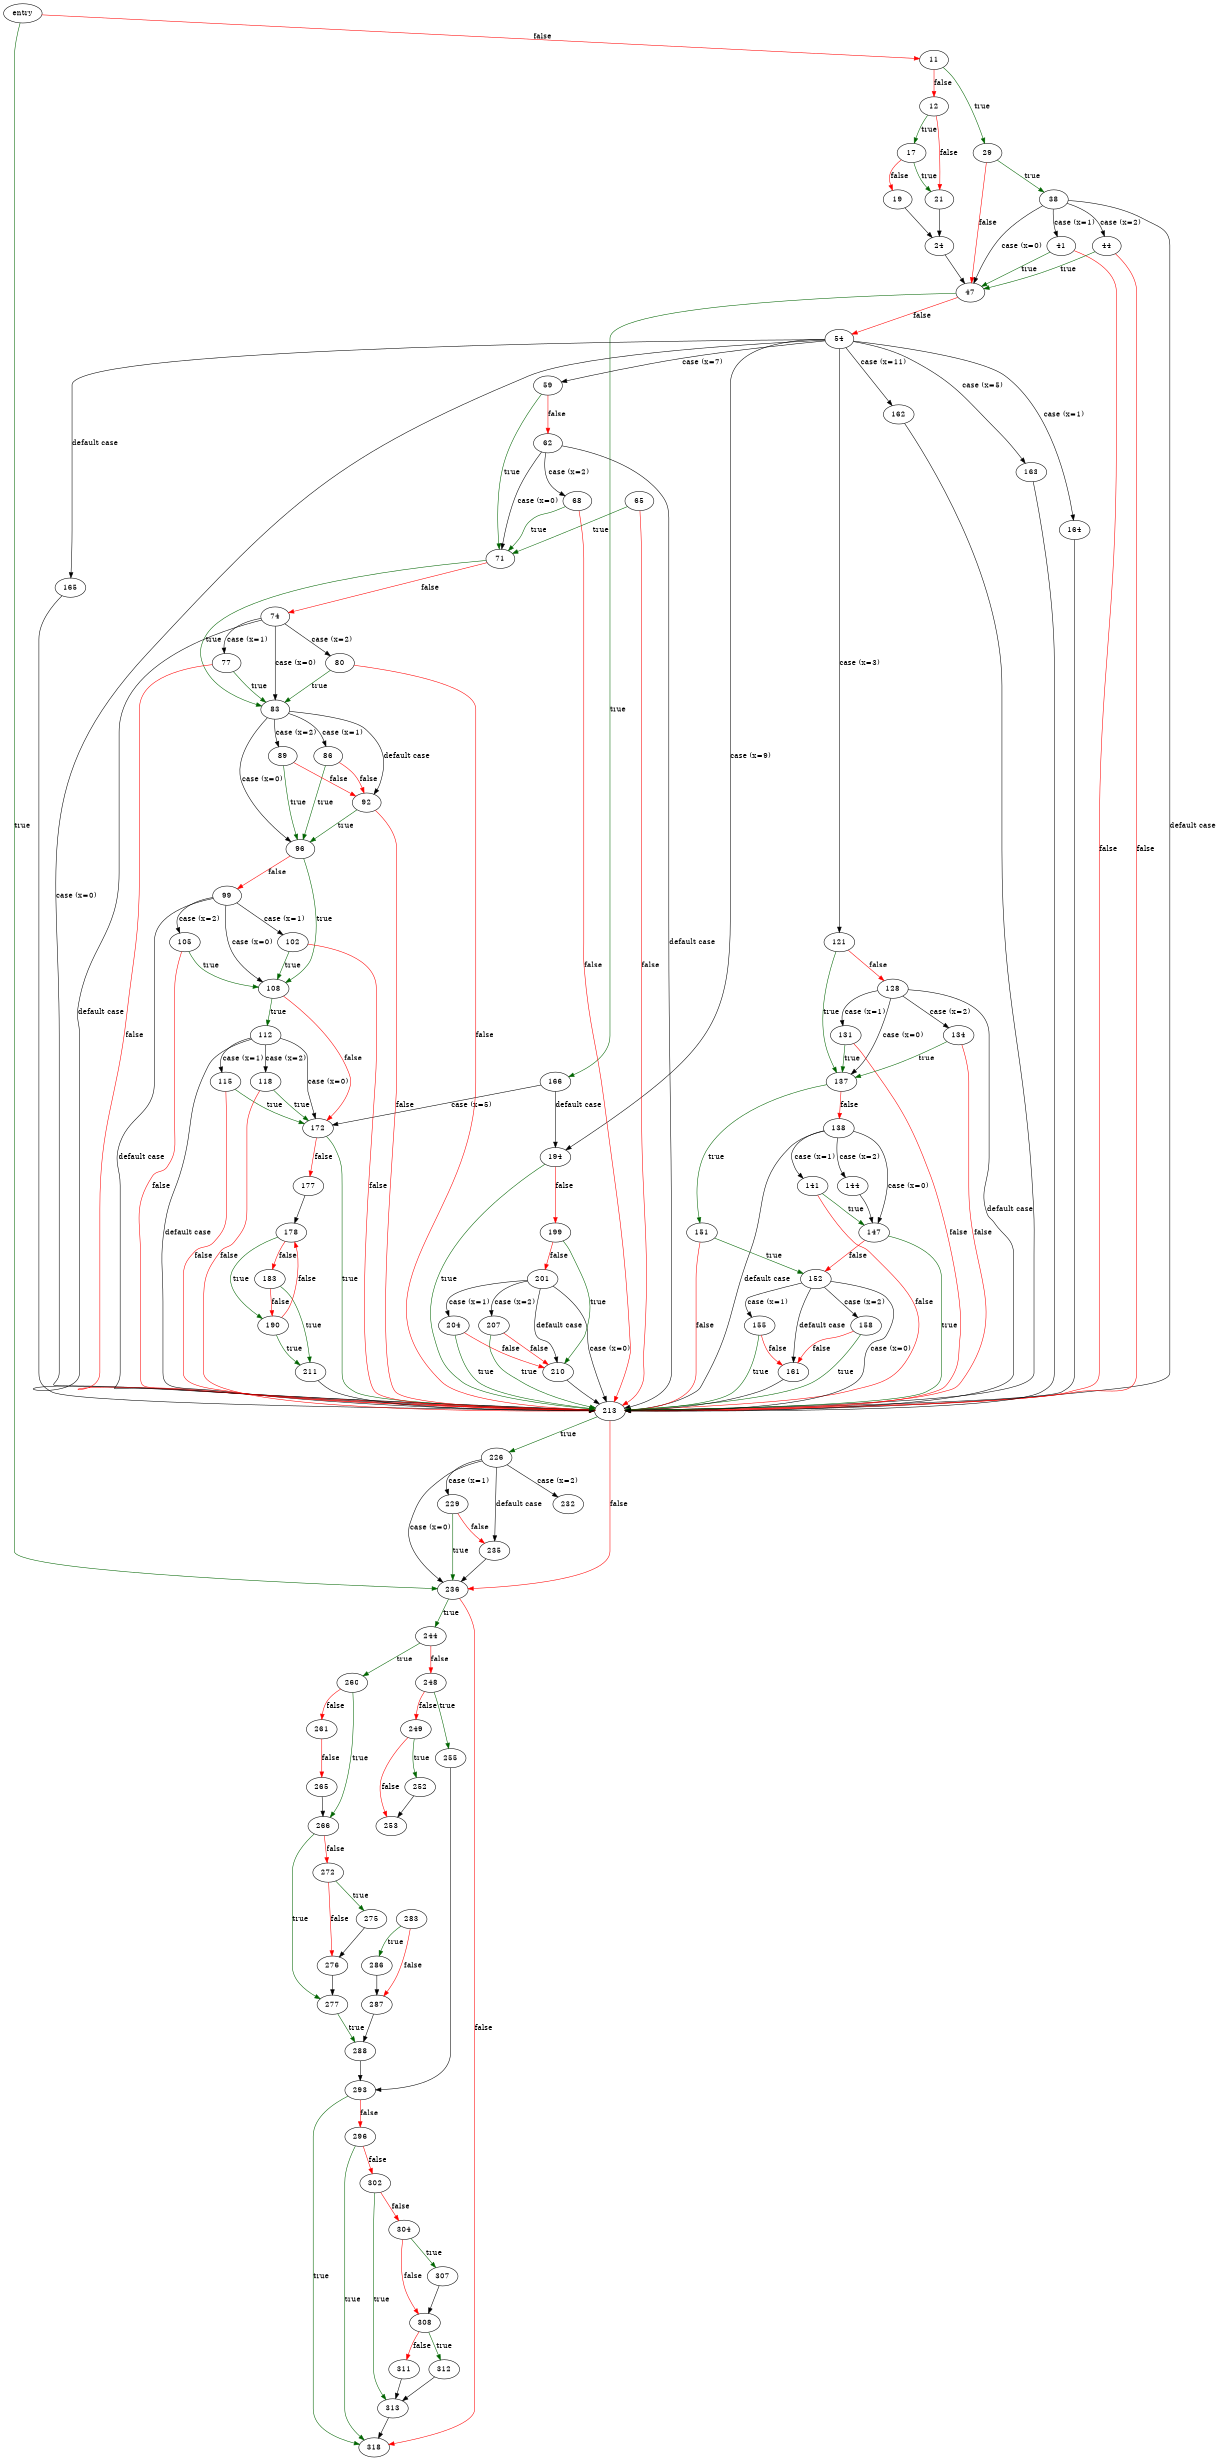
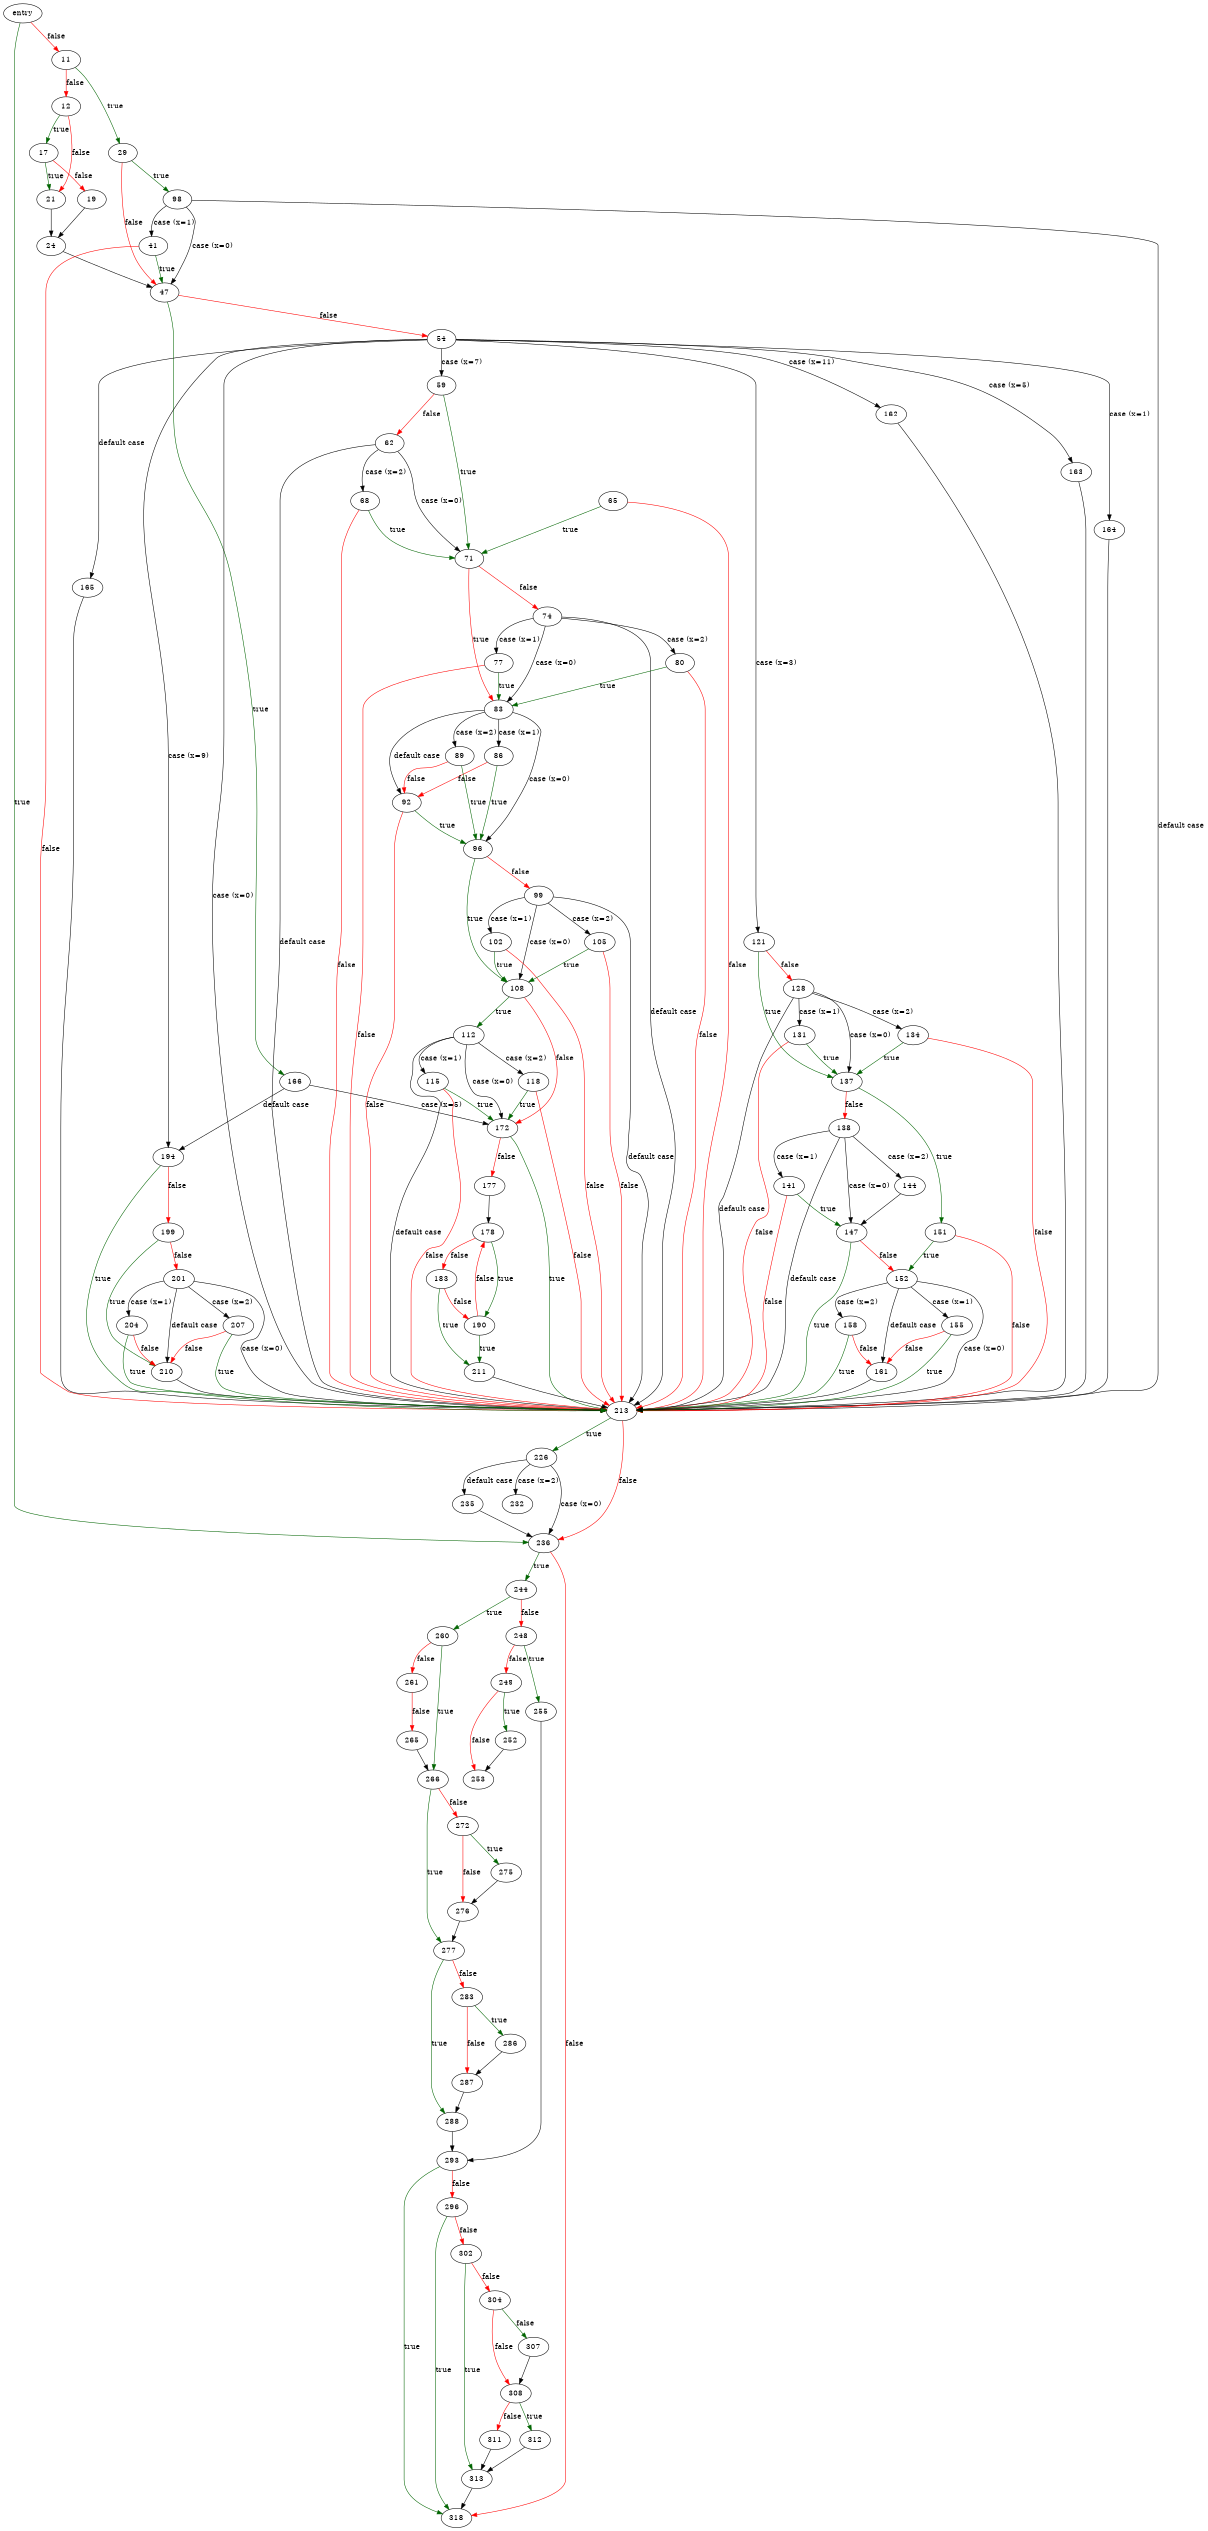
node "38": label "38" -> "98"
node "44": removed
edge "71" -> "83": color darkgreen -> red
node "229": removed
edge "277" -> "283": added, label "false"
edge "304" -> "307": label "true" -> "false"
